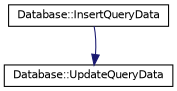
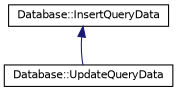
edge "Database::InsertQueryData" -> "Database::UpdateQueryData": reversed
